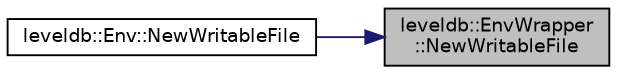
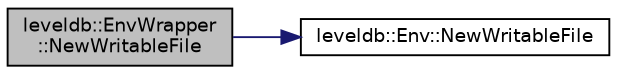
edge "leveldb::Env::NewWritableFile" -> "leveldb::EnvWrapper ::NewWritableFile": reversed
